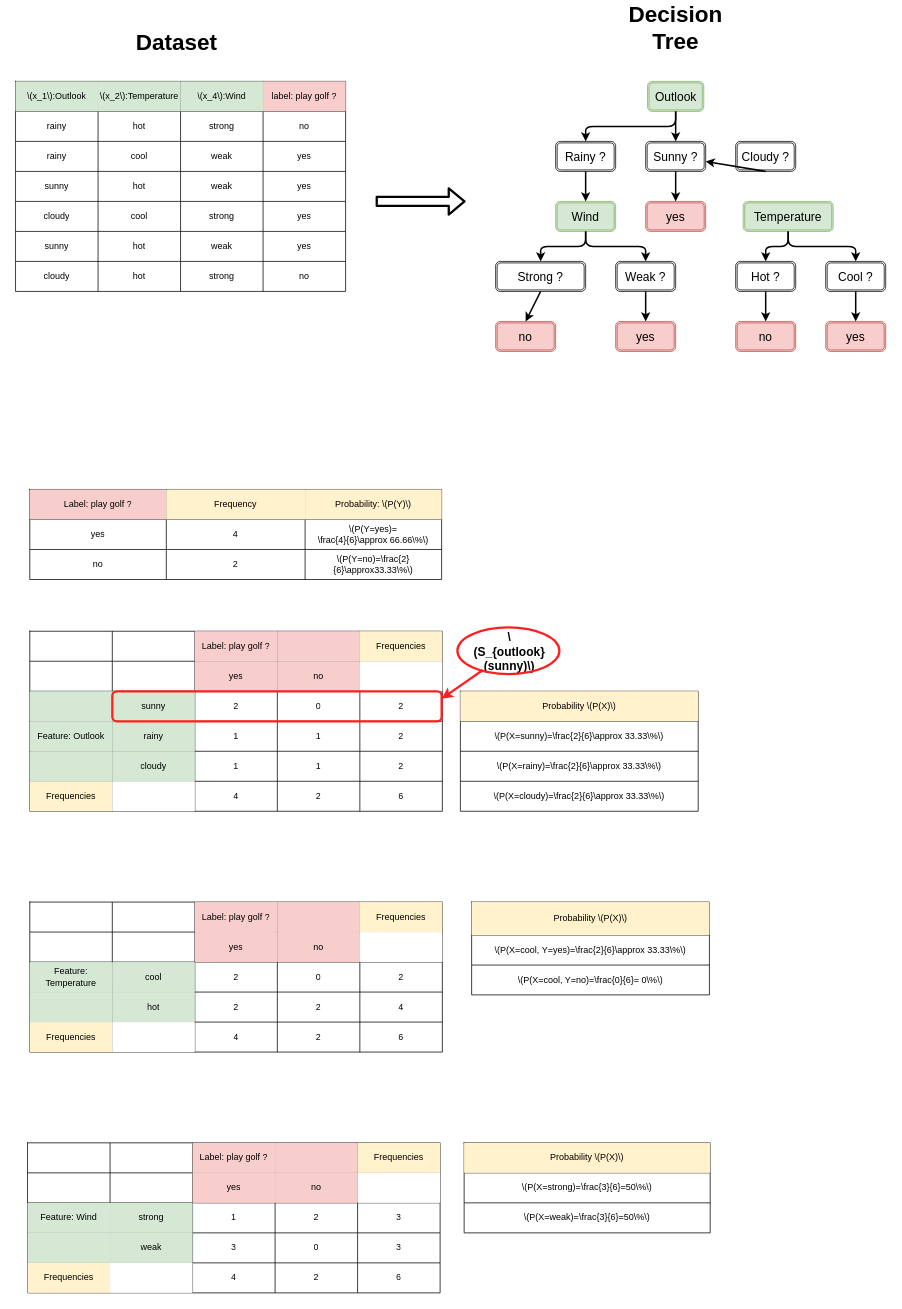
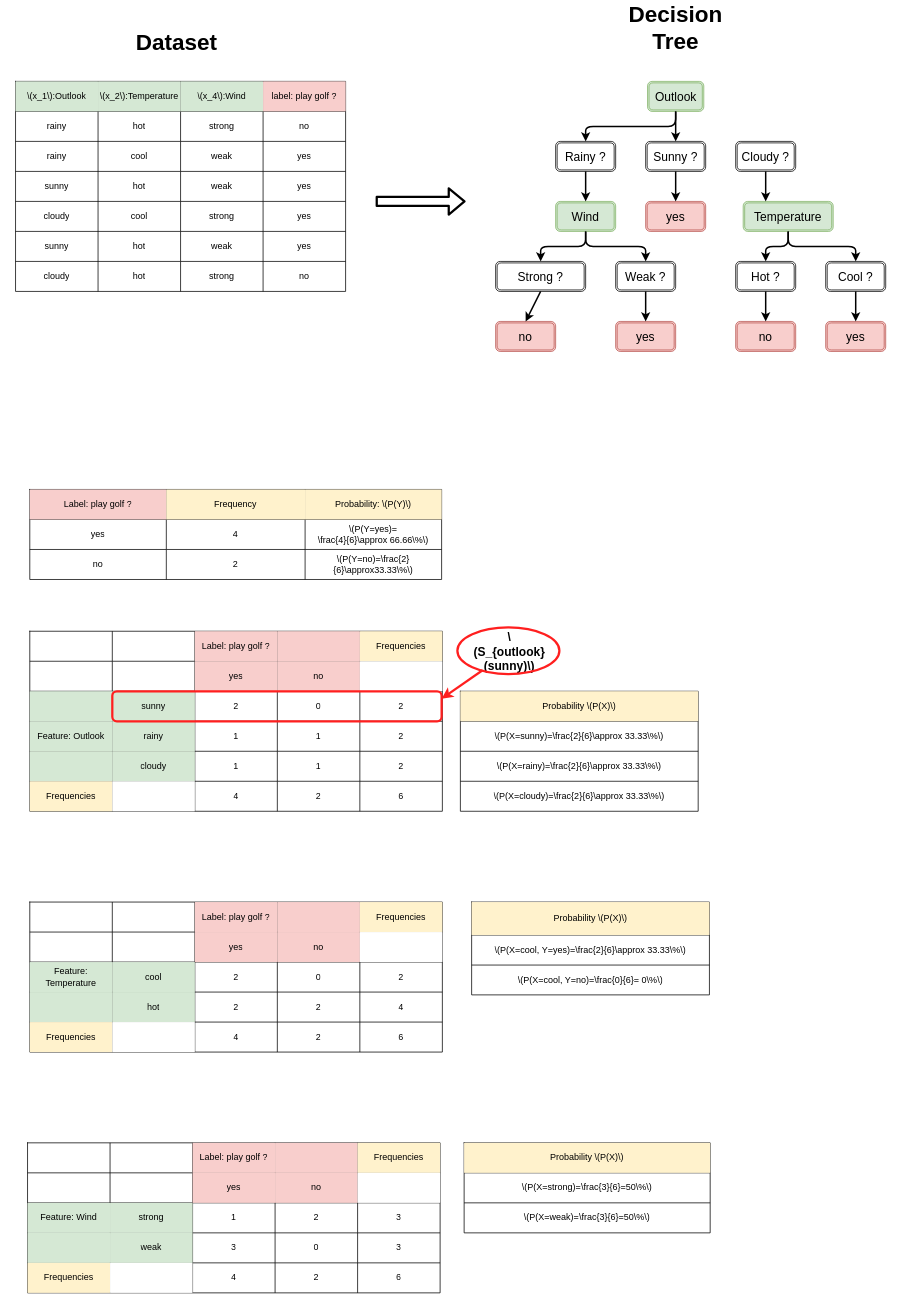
edge "Cloudy ?" -> "Sunny ?": now "Cloudy ?" -> "Temperature"
